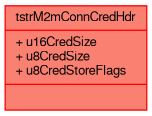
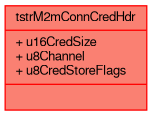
node "tstrM2mConnCredHdr": text "+ u8CredSize" -> "+ u8Channel"
